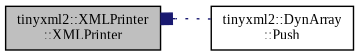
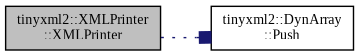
edge "tinyxml2::DynArray ::Push" -> "tinyxml2::XMLPrinter ::XMLPrinter": reversed
